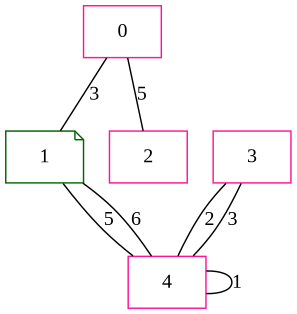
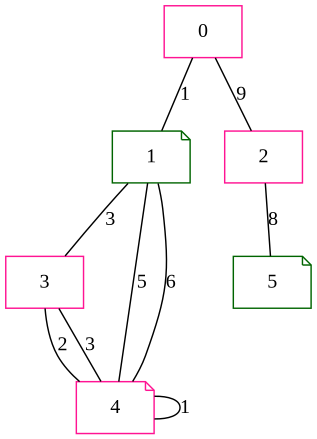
edge "0" -- "1": label "3" -> "1"
edge "0" -- "2": label "5" -> "9"
edge "1" -- "3": added, label "3"
node "4": shape box -> note
node "5": added
